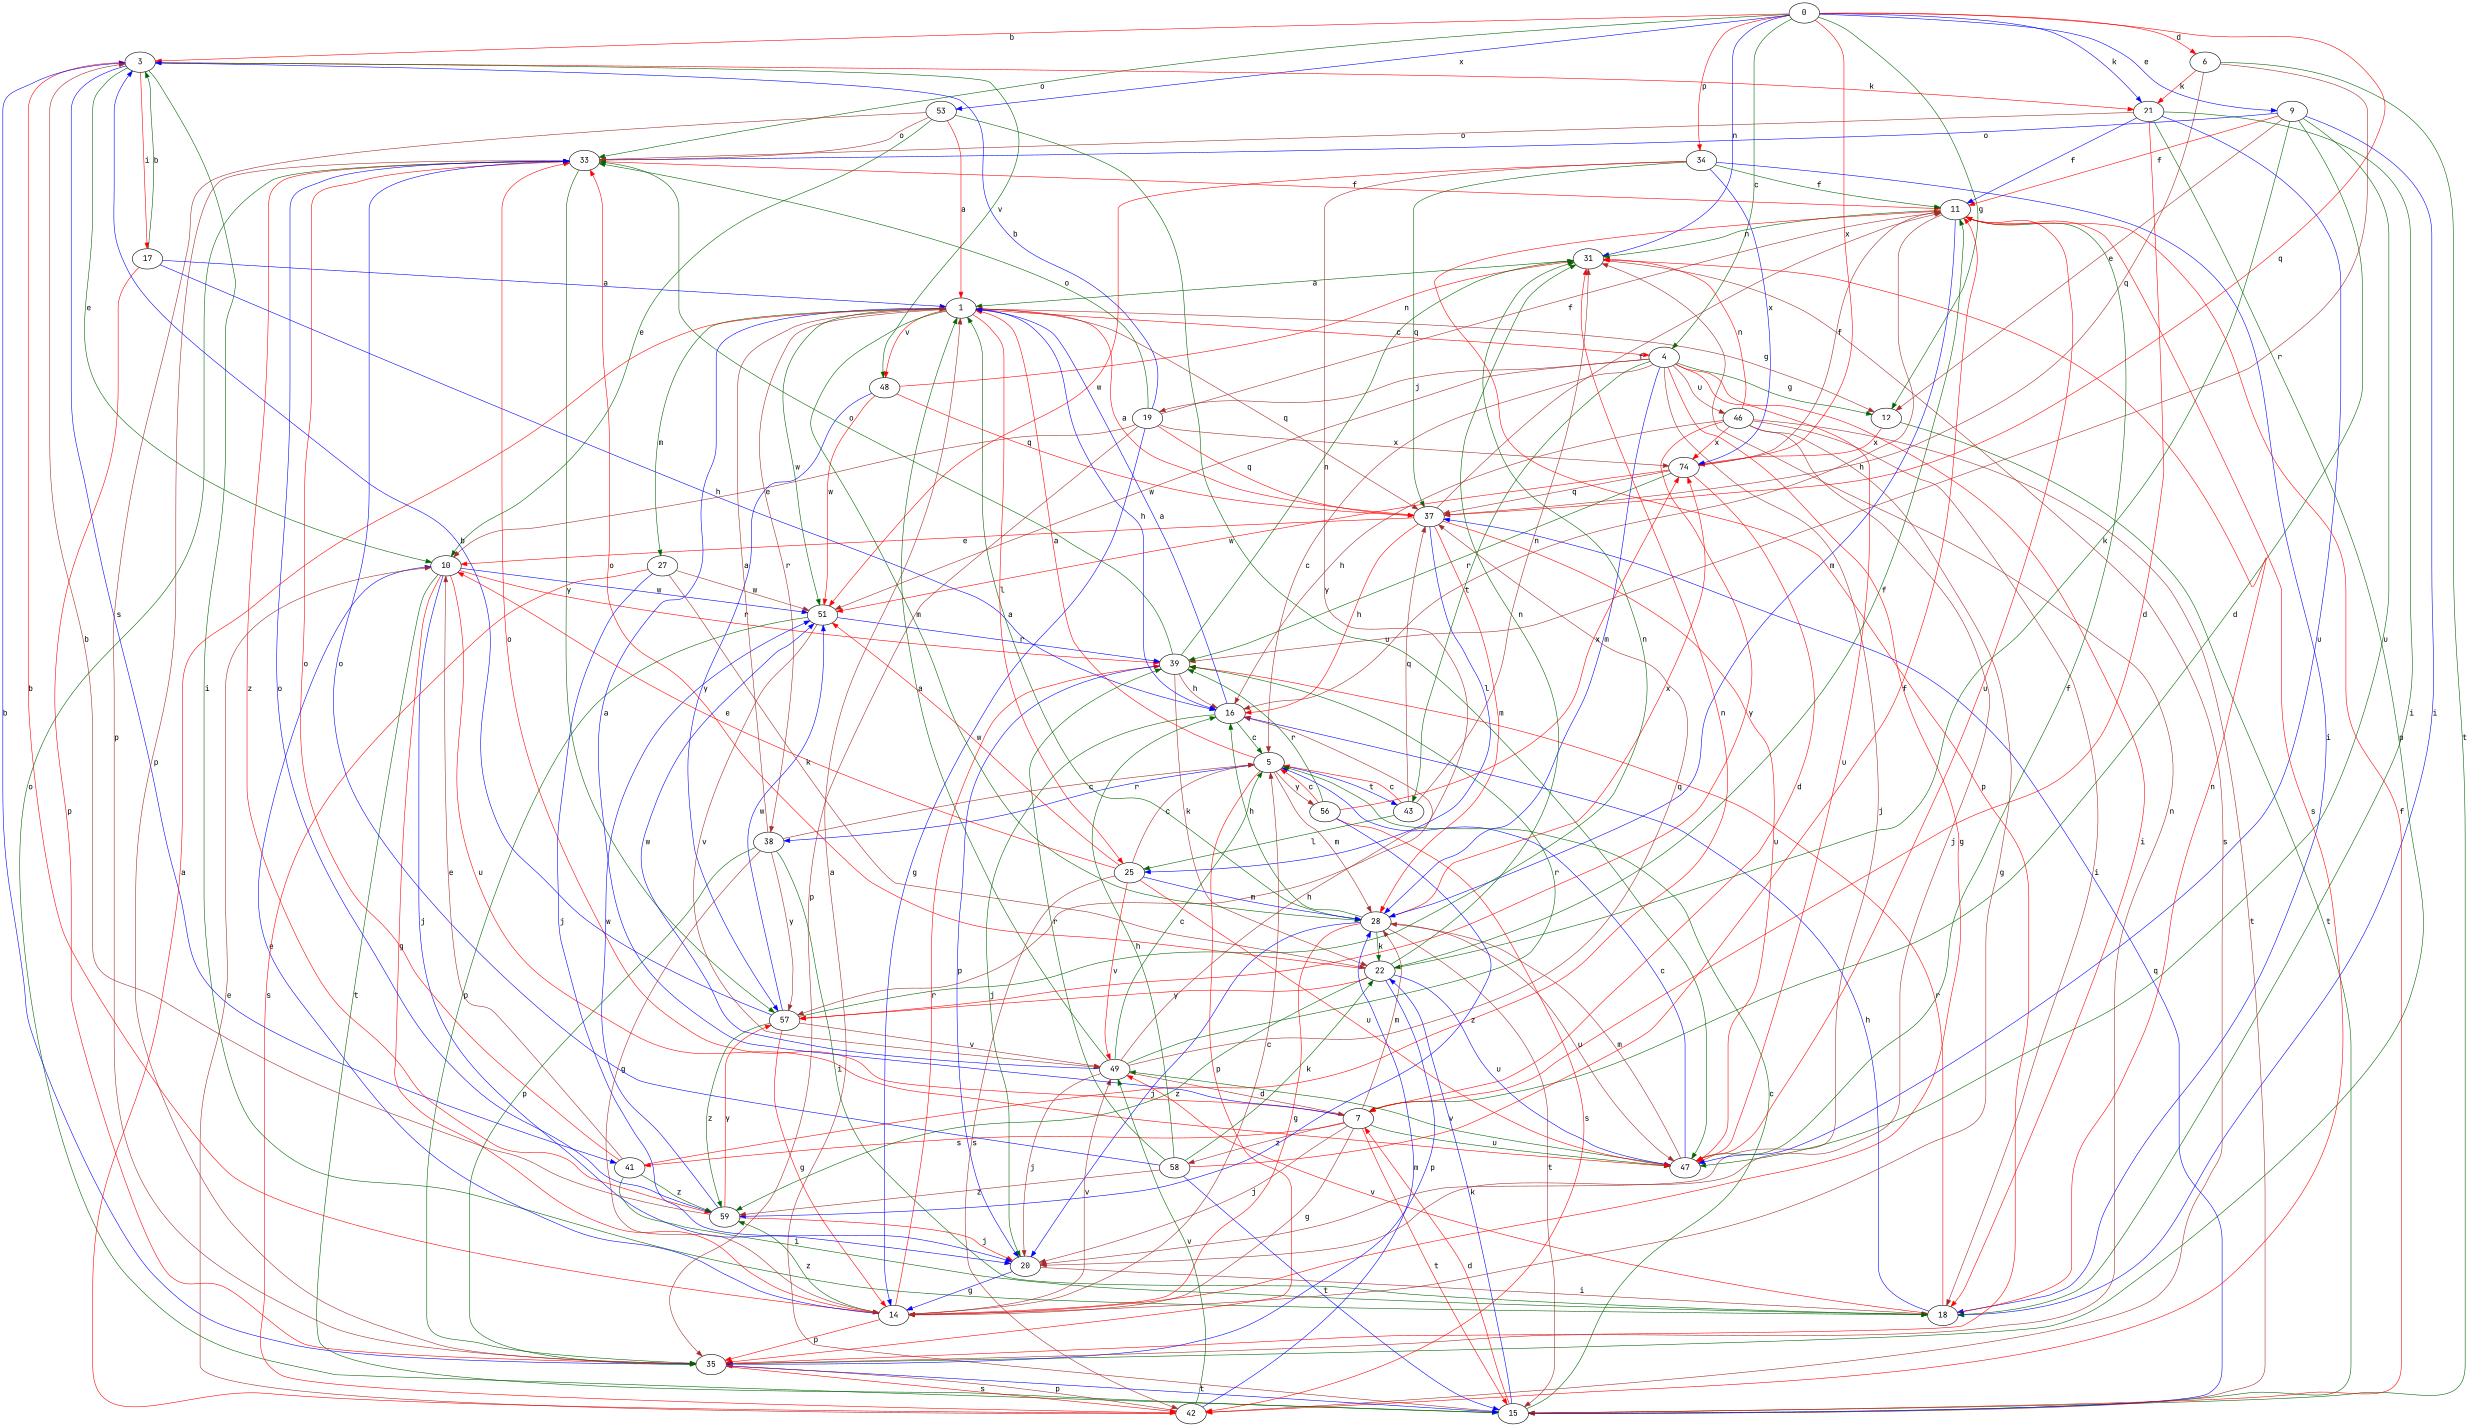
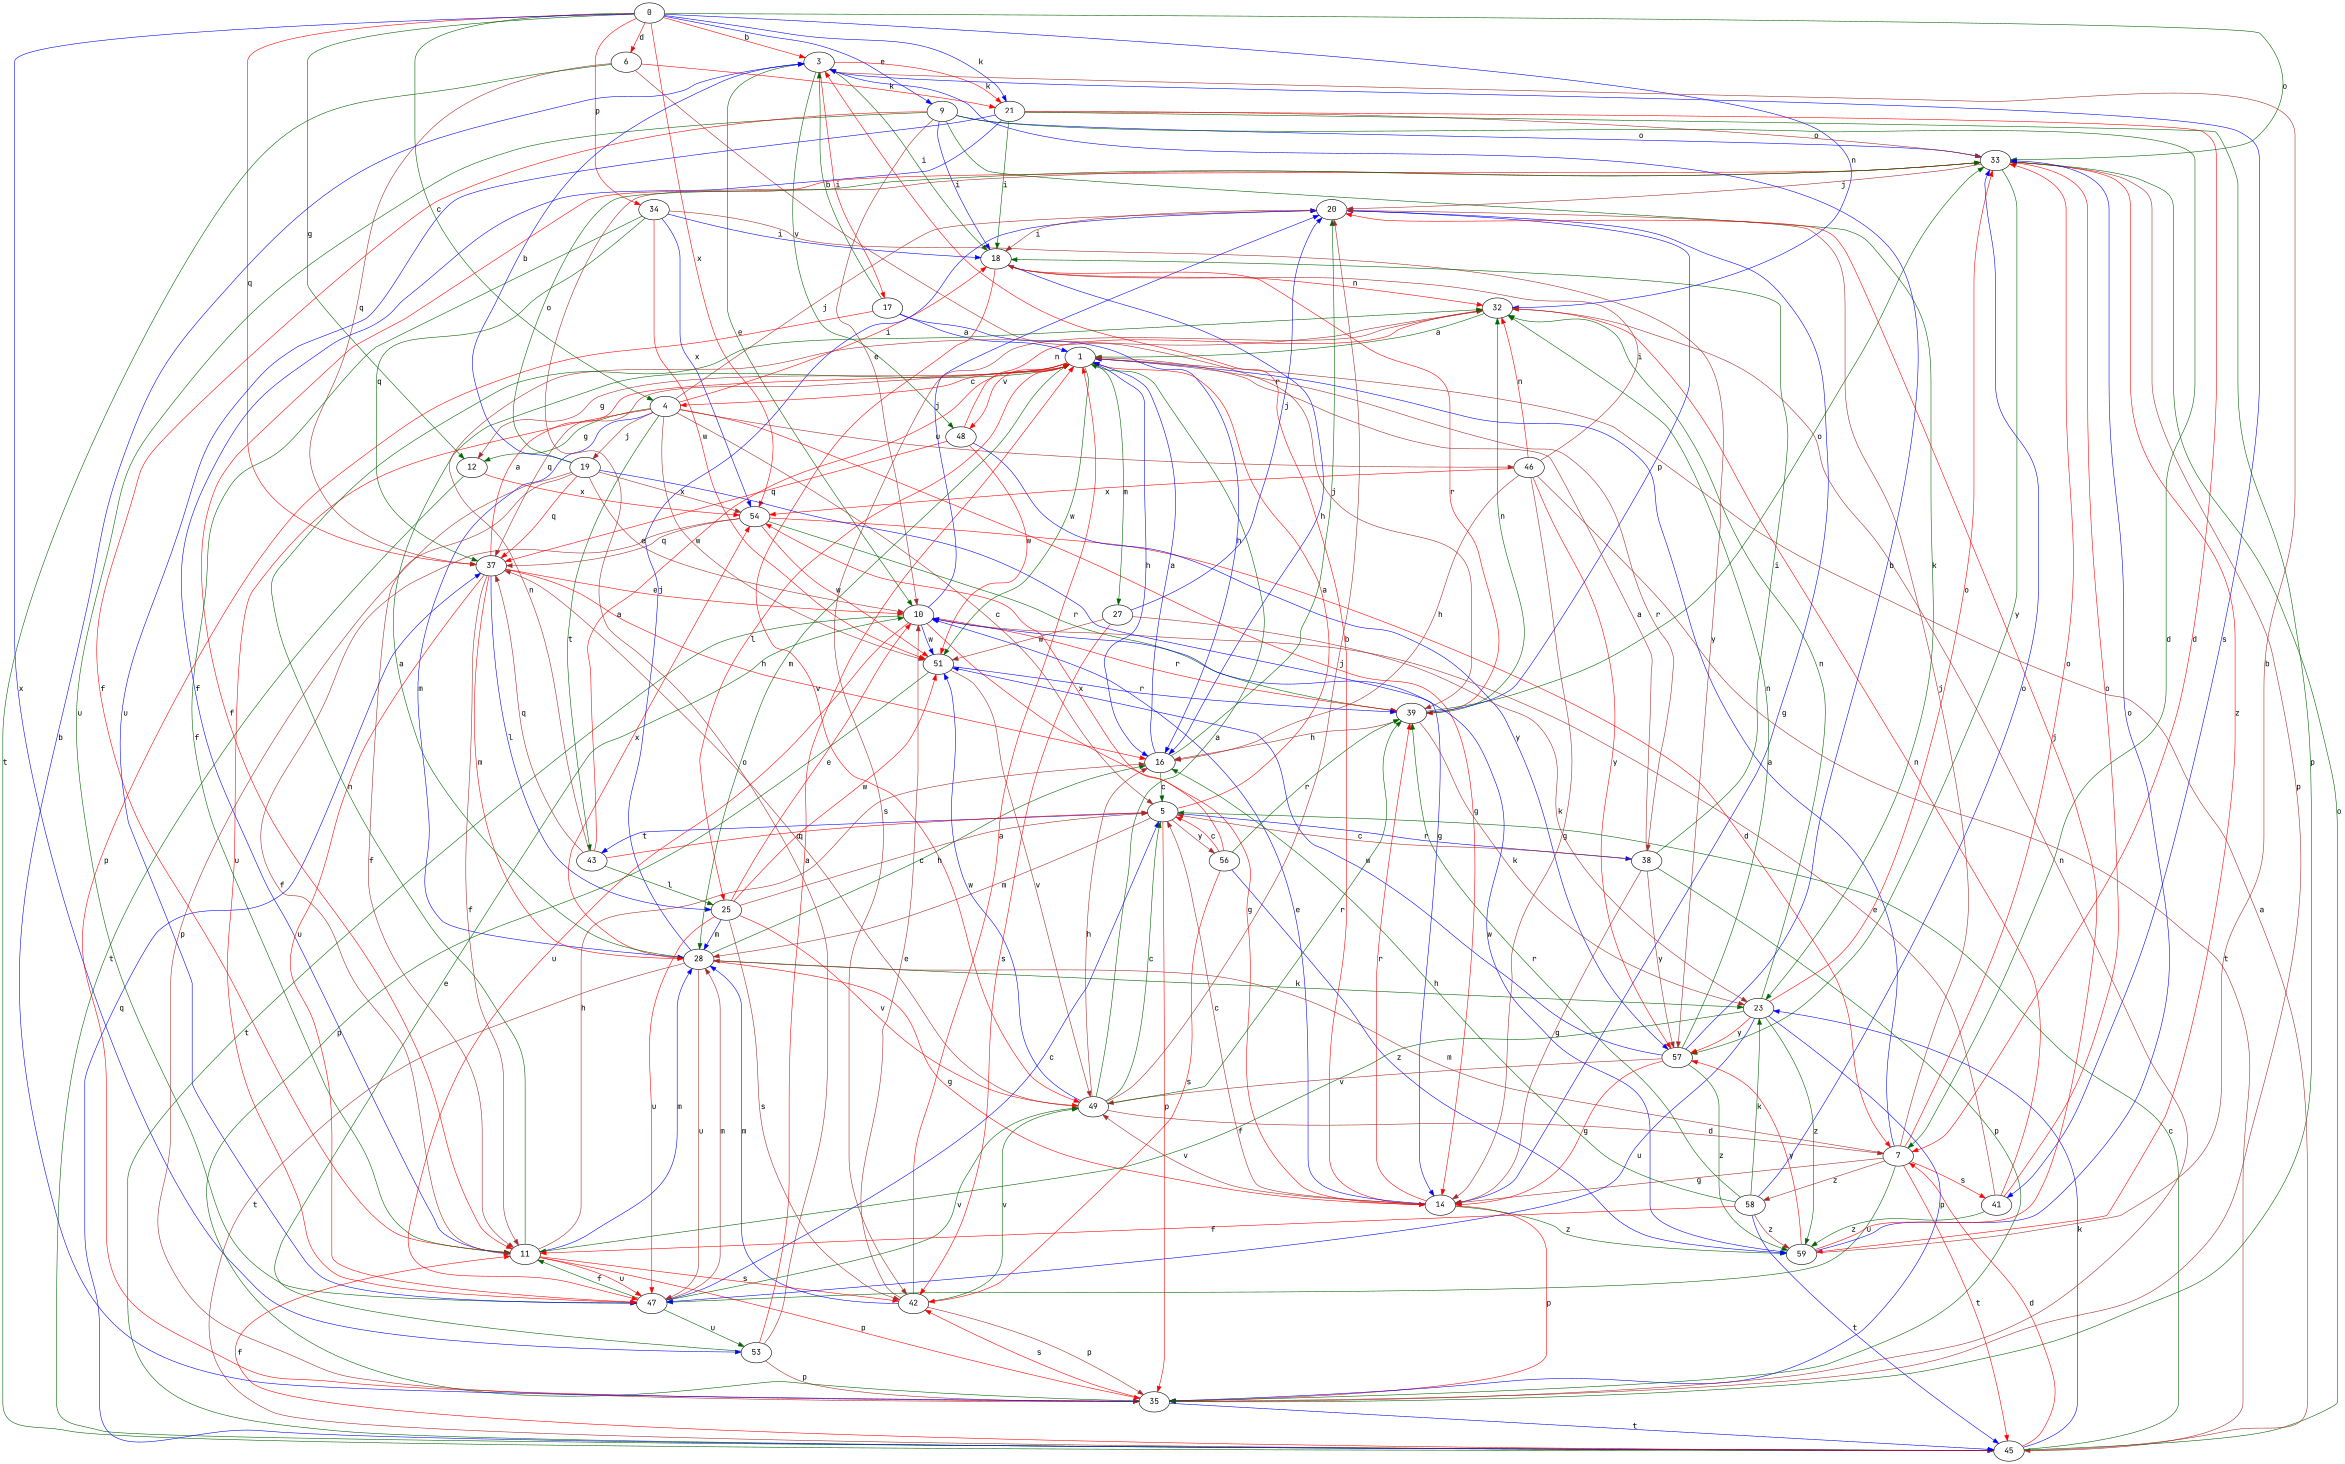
node "31": label "31" -> "32"
edge "9" -> "12": now "9" -> "10"
node "74": label "74" -> "54"
edge "43" -> "1": added, label "a"
edge "53" -> "47": reversed
edge "59" -> "51": now "59" -> "10"
node "22": label "22" -> "23"
edge "46" -> "20": now "33" -> "20"
edge "41" -> "18": removed, label "i"
node "15": label "15" -> "45"
